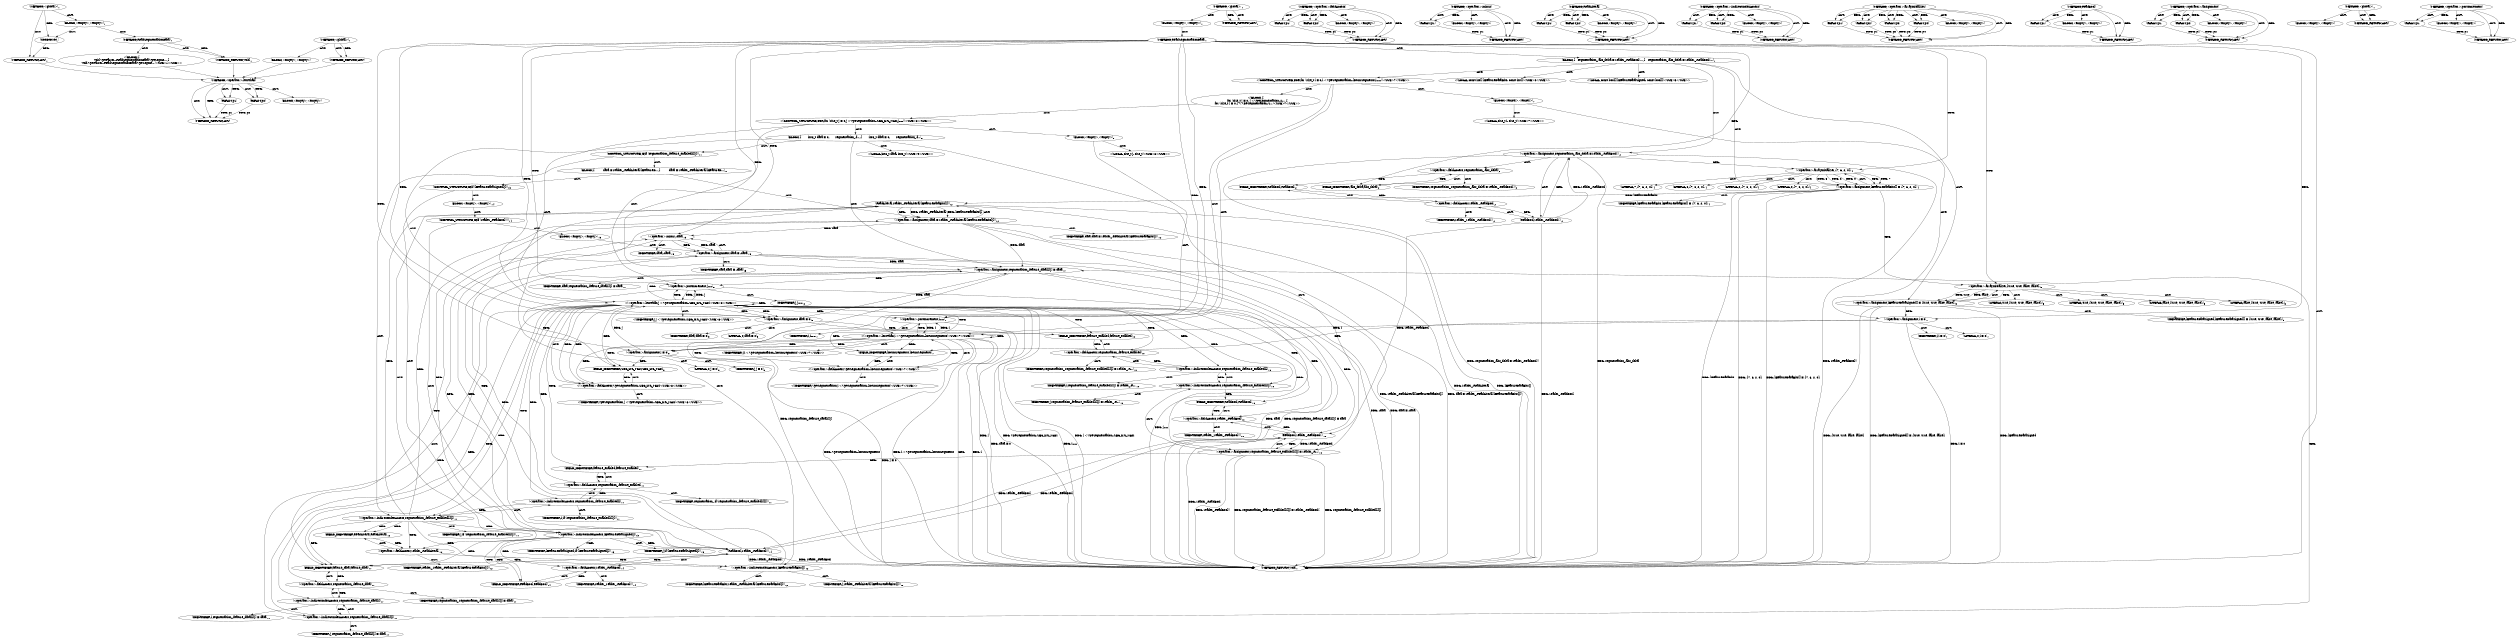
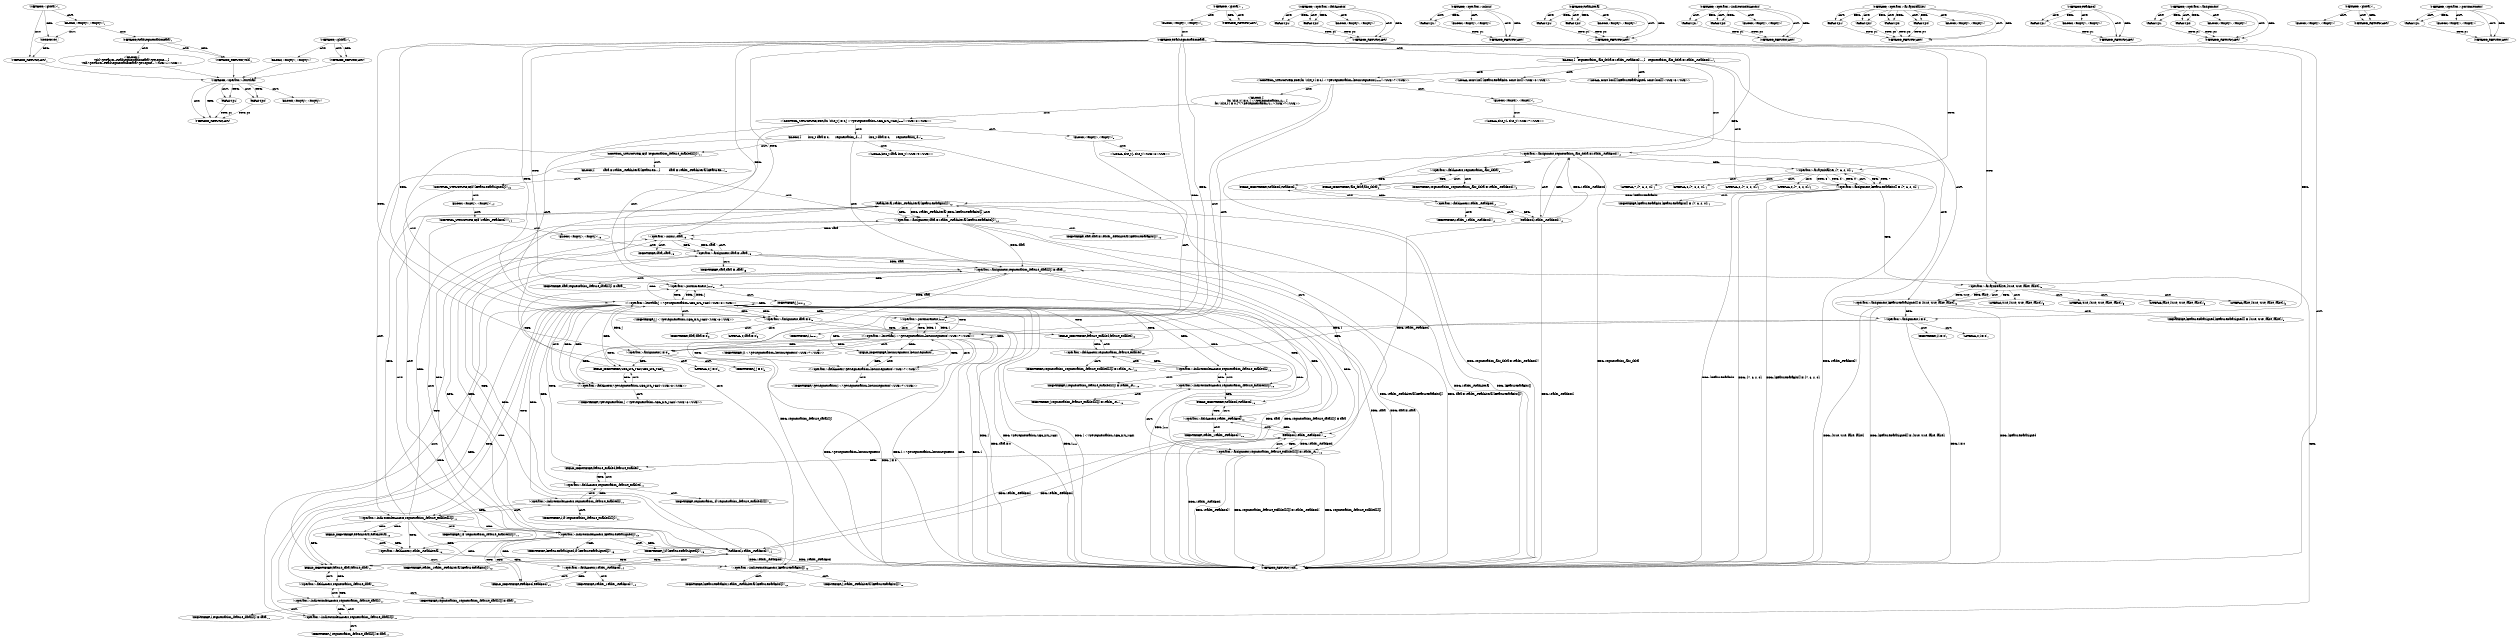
edge "(<operator>.postIncrement,j++)" -> "(FIELD_IDENTIFIER,SEG_LVL_MAX,SEG_LVL_MAX)": reversed
